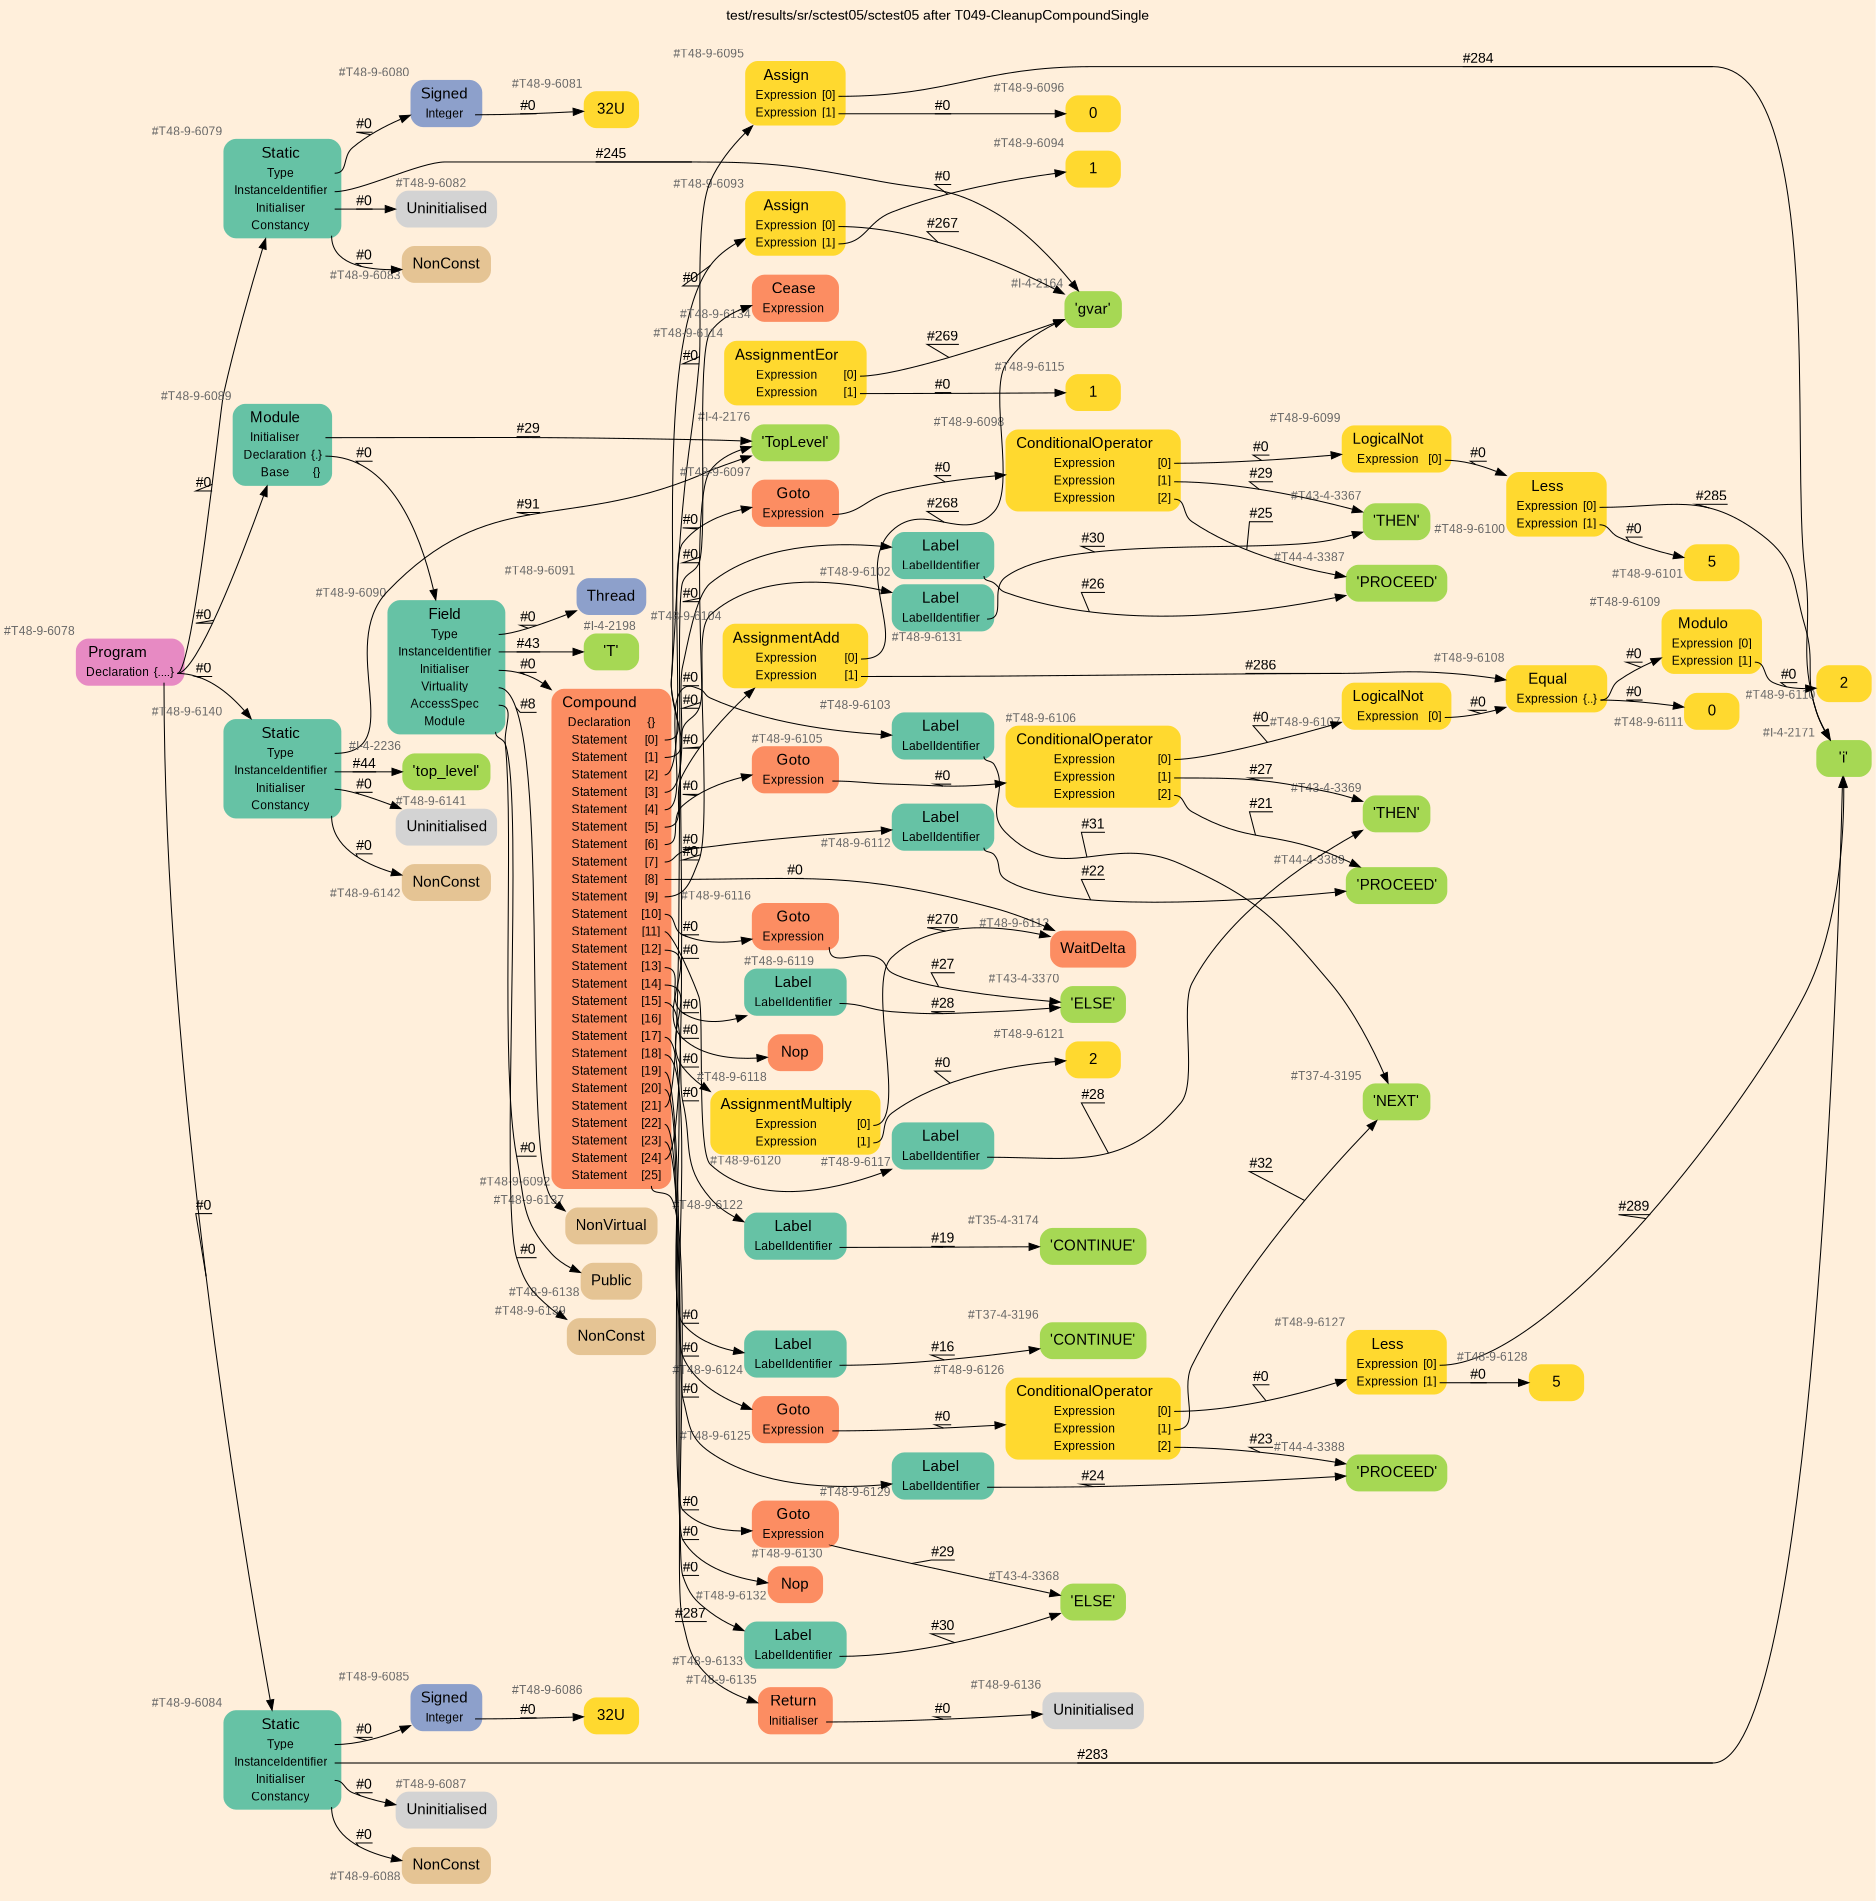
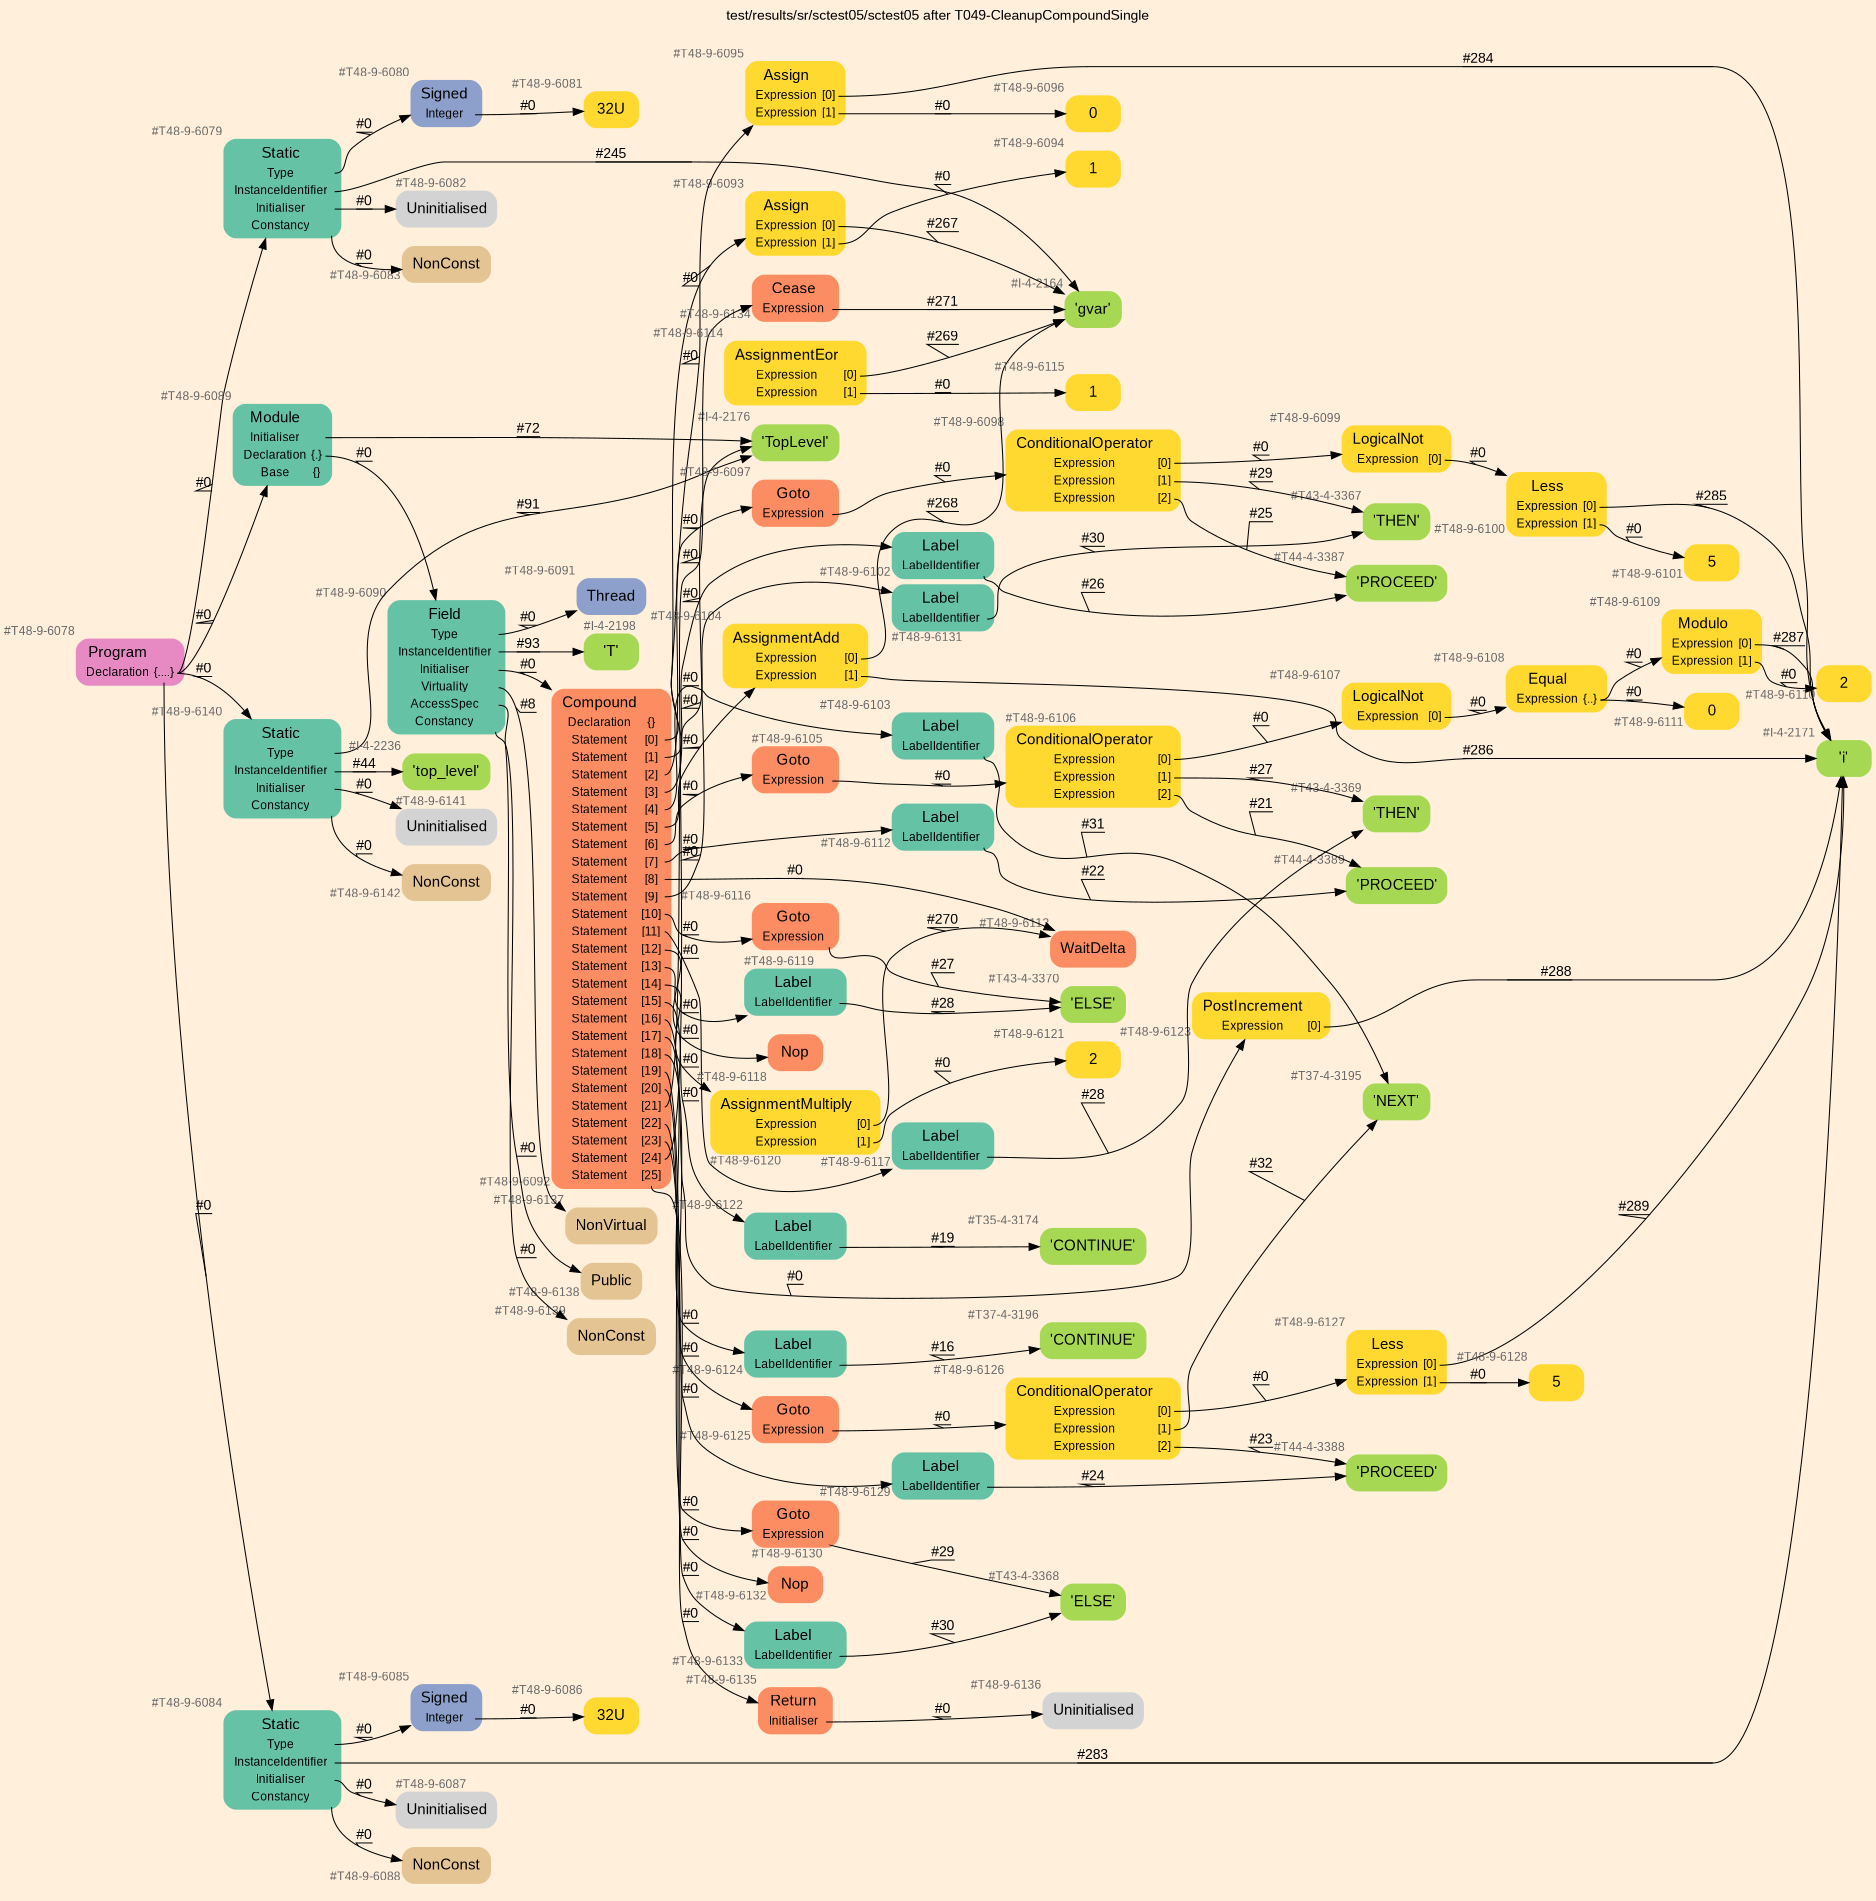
edge "Cease" -> "'gvar'": added, label "#271"
edge "Module" -> "'TopLevel'": label "#29" -> "#72"
edge "Field" -> "'T'": label "#43" -> "#93"
edge "Modulo" -> "'i'": added, label "#287"
edge "AssignmentAdd" -> "Equal": now "AssignmentAdd" -> "'i'"
node "Field": text "Module" -> "Constancy"
node "PostIncrement": added
edge "Compound" -> "Return": label "#287" -> "#0"
